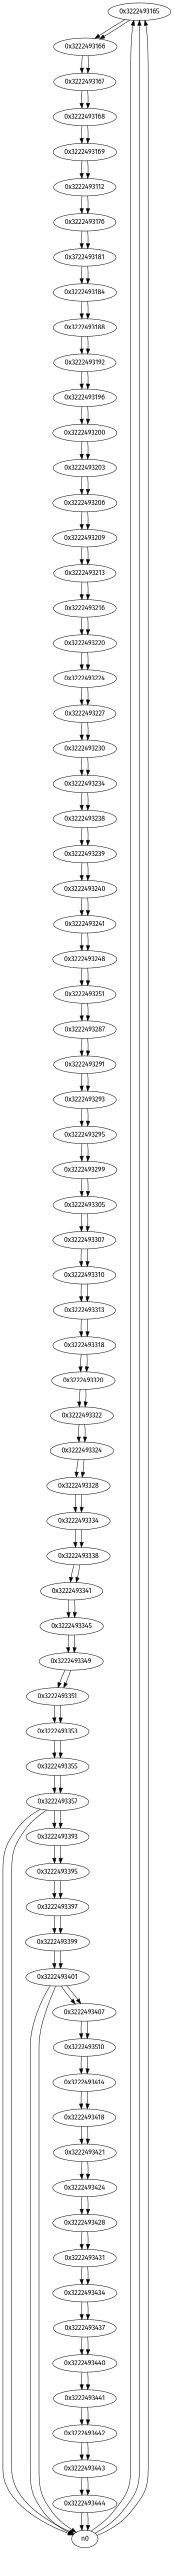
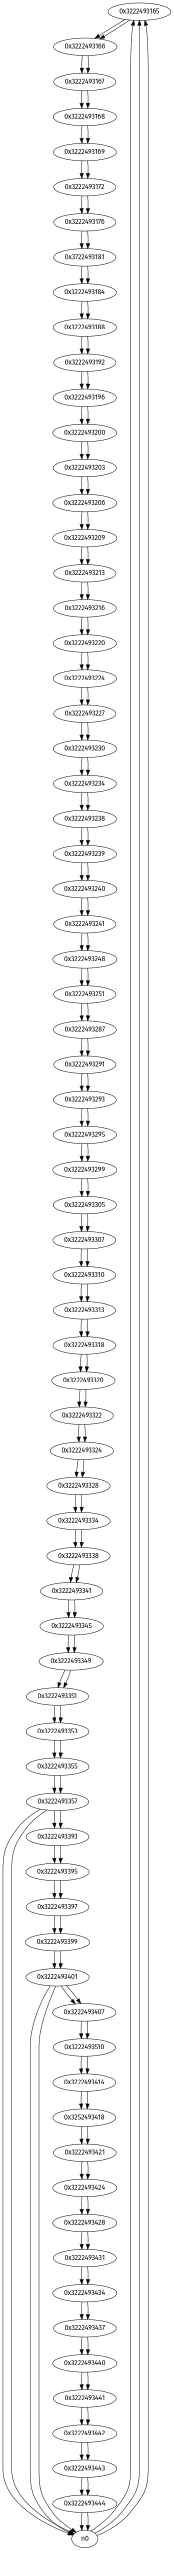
node "0x3222493112": label "0x3222493112" -> "0x3222493172"
node "0x3222493418": label "0x3222493418" -> "0x3252493418"
